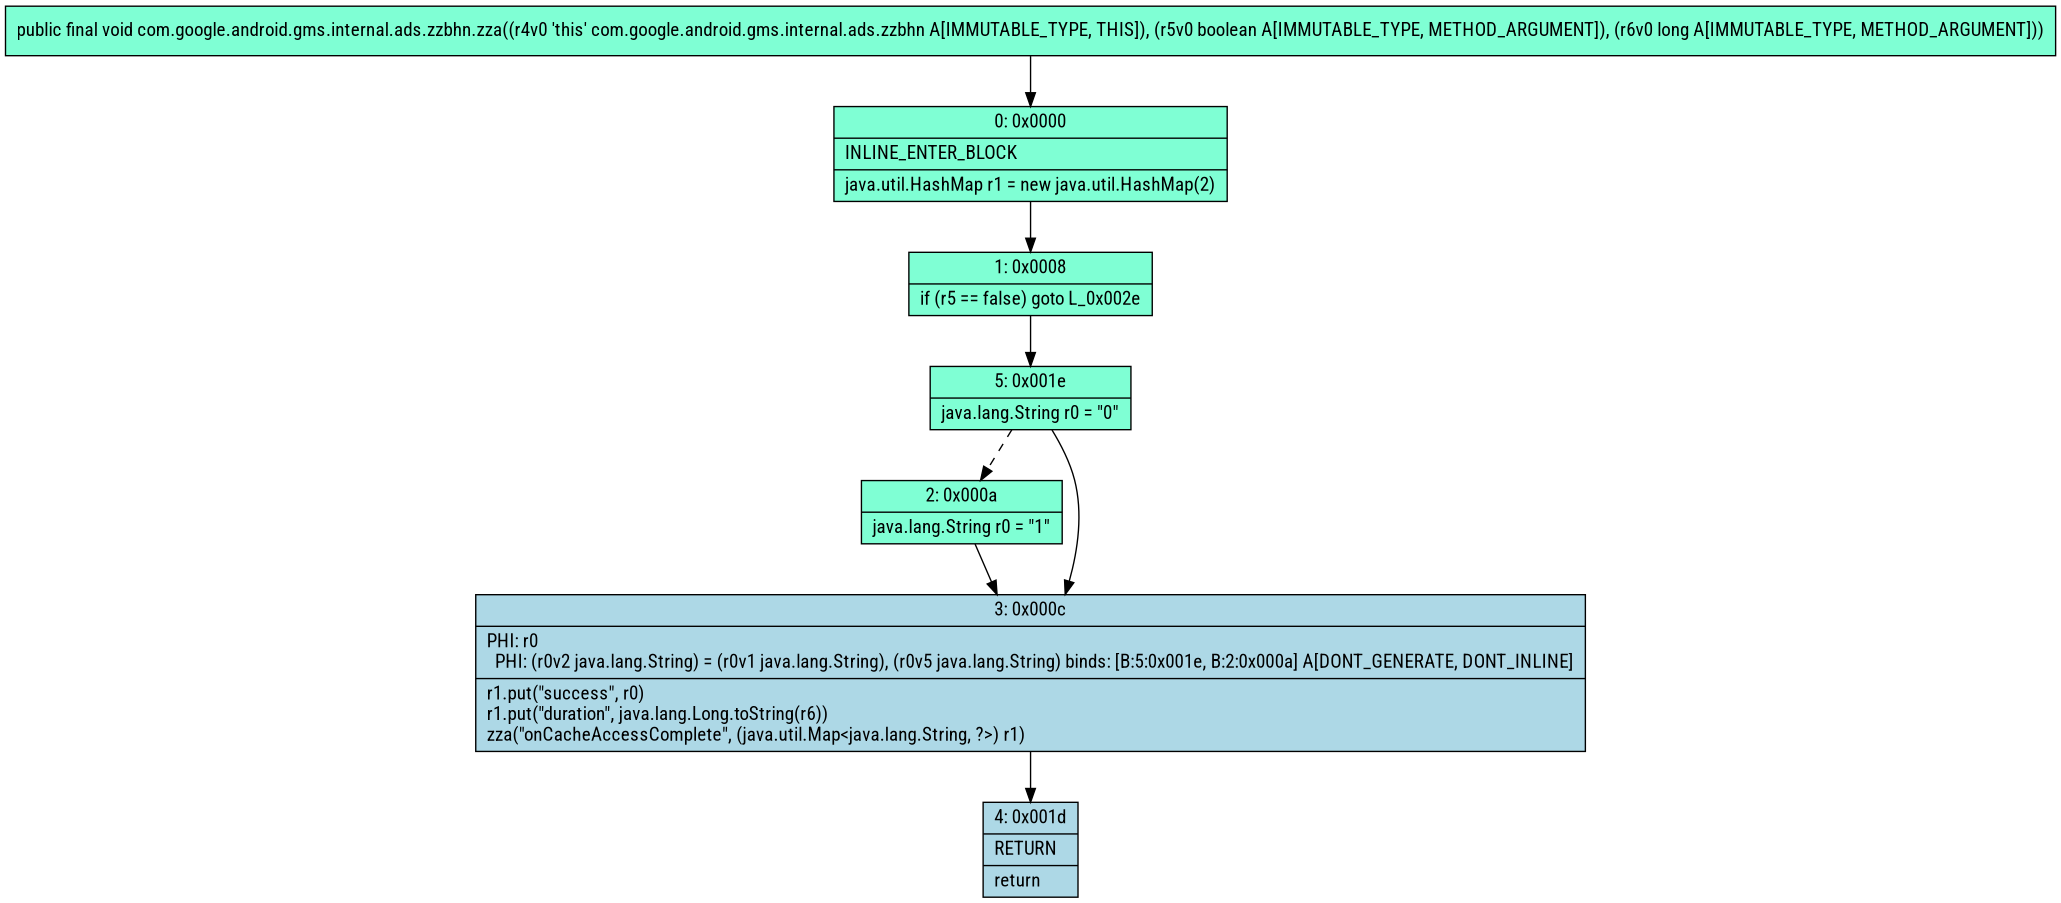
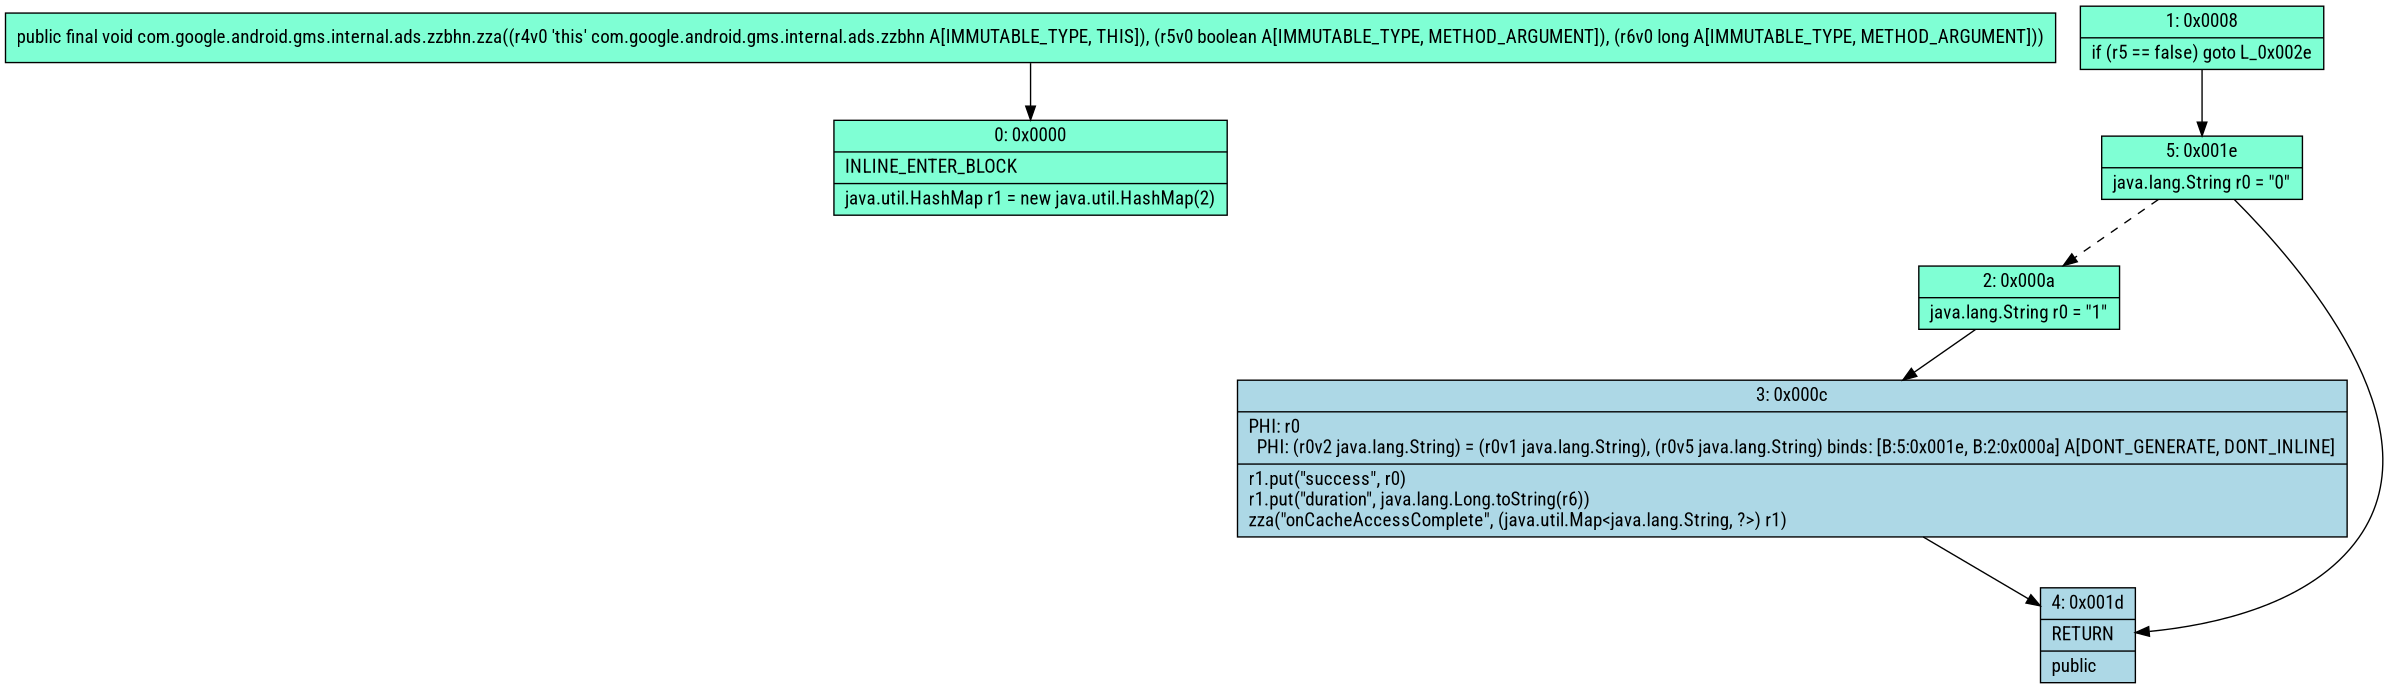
edge "0: 0x0000" -> "1: 0x0008": removed
edge "5: 0x001e" -> "3: 0x000c": now "5: 0x001e" -> "4: 0x001d"
node "4: 0x001d": text "return" -> "public"
